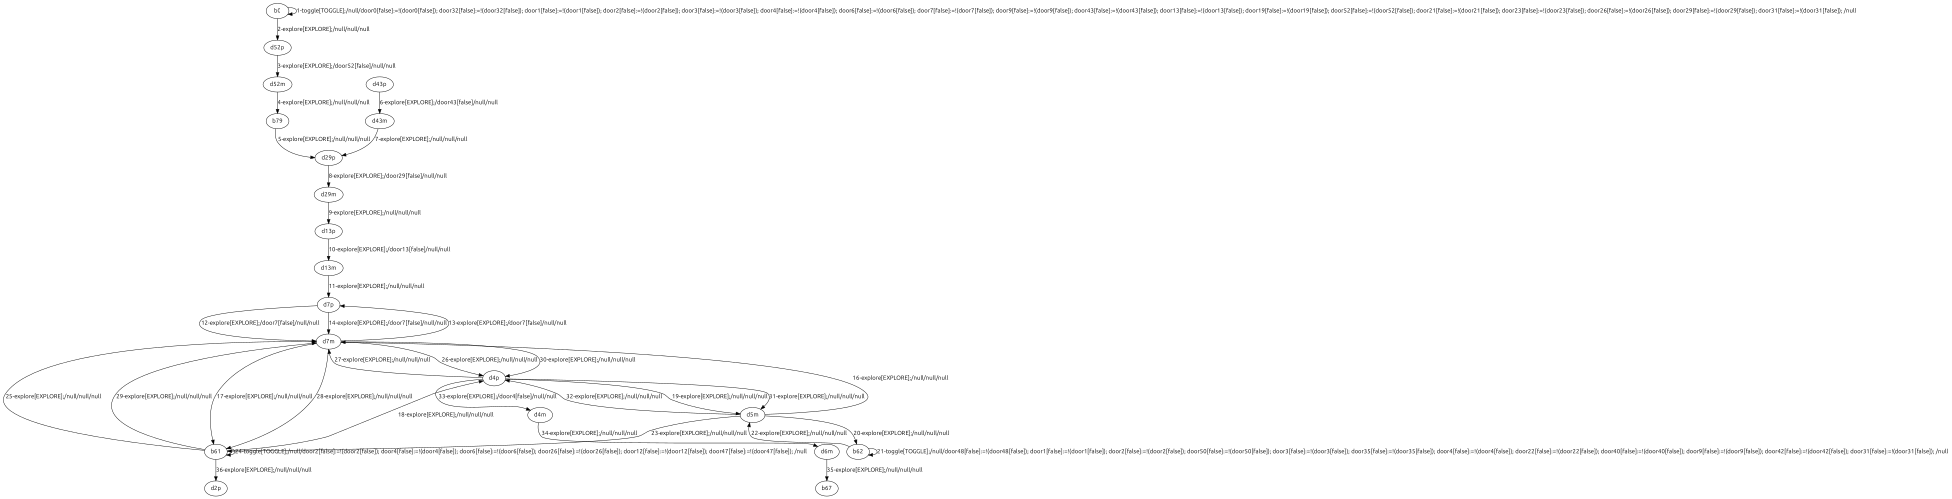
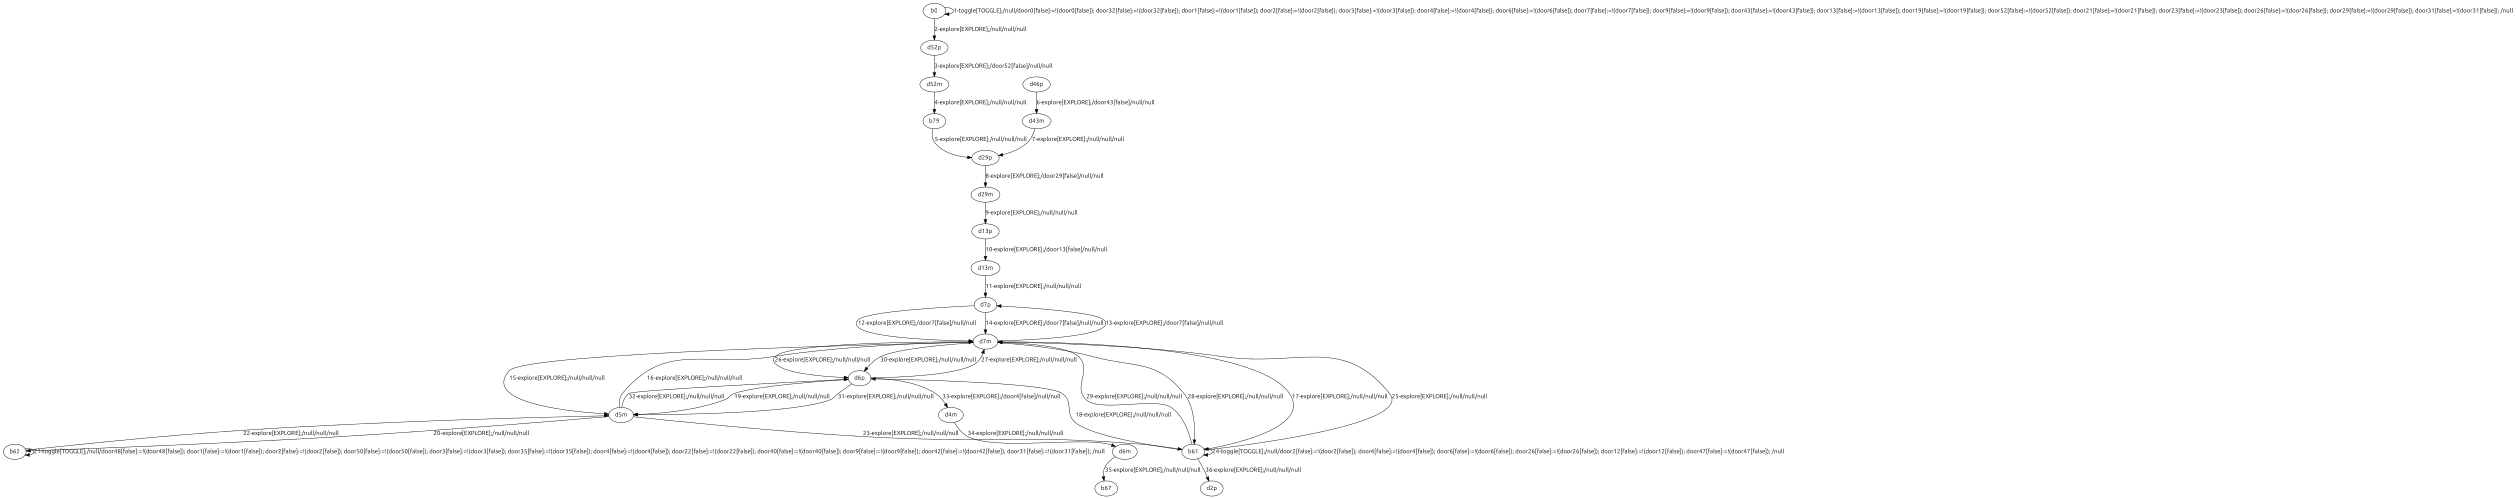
node "d43p": label "d43p" -> "d46p"
edge "d7m" -> "d5m": added, label "15-explore[EXPLORE];/null/null/null"
node "d4p": label "d4p" -> "d6p"
